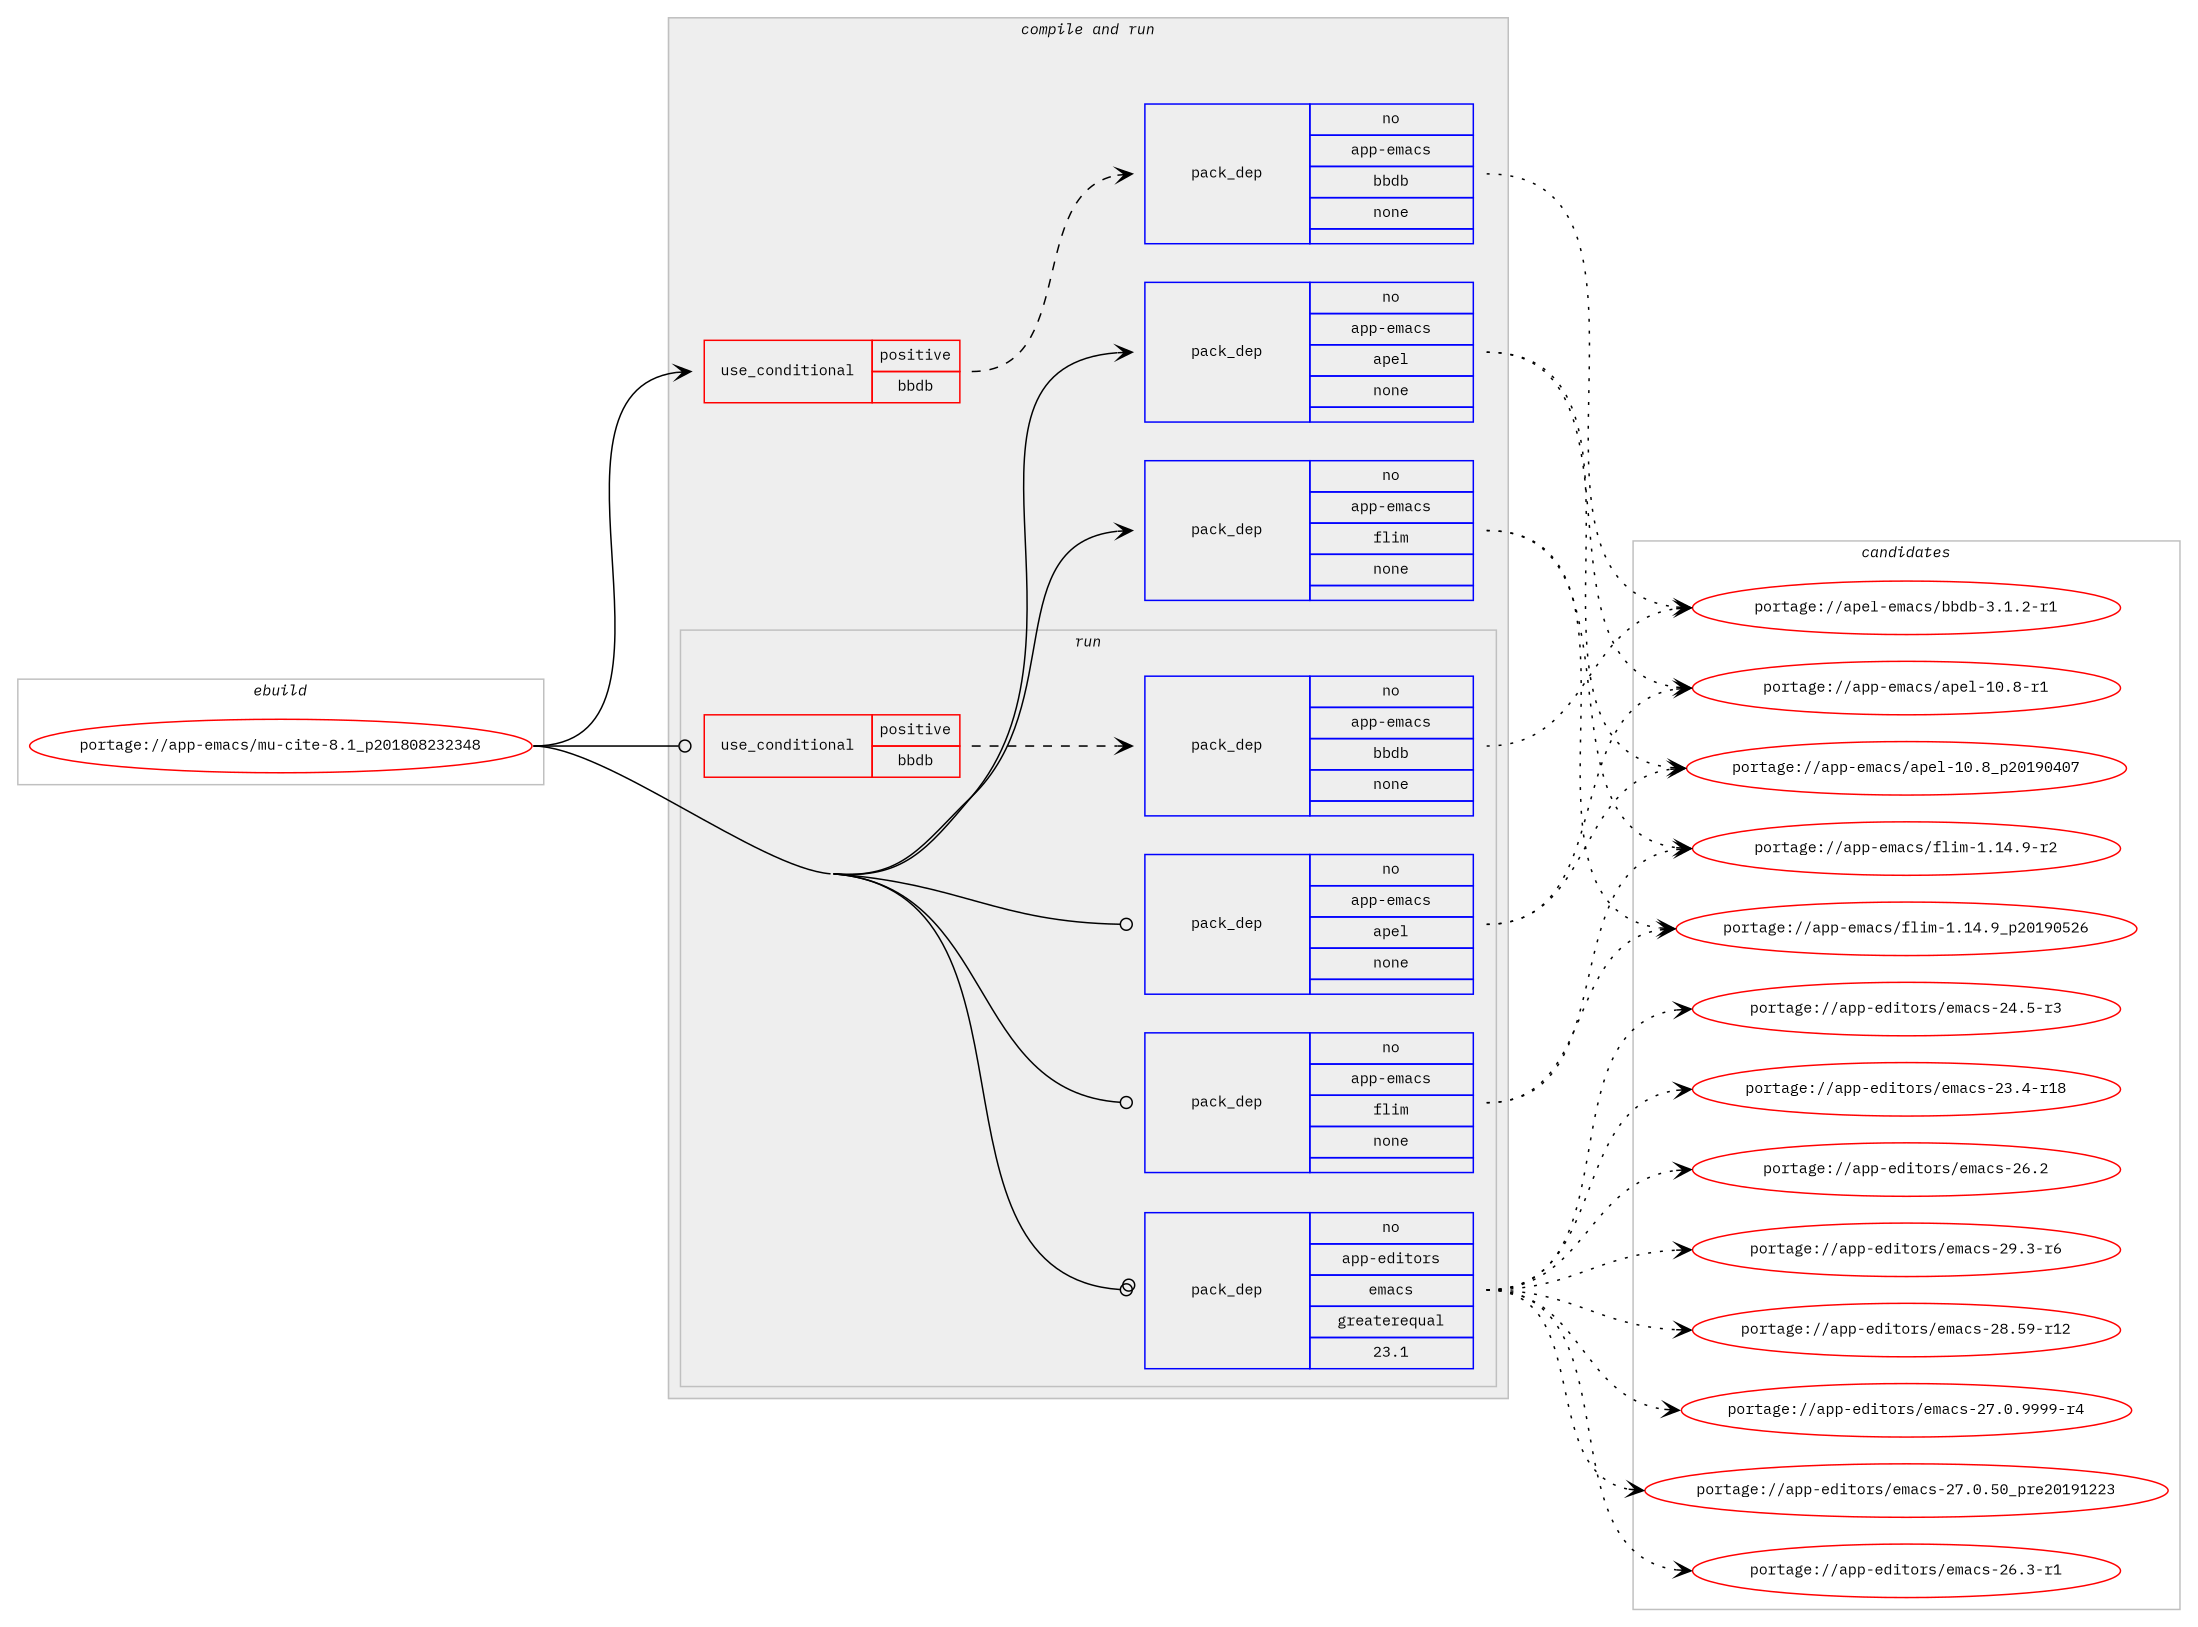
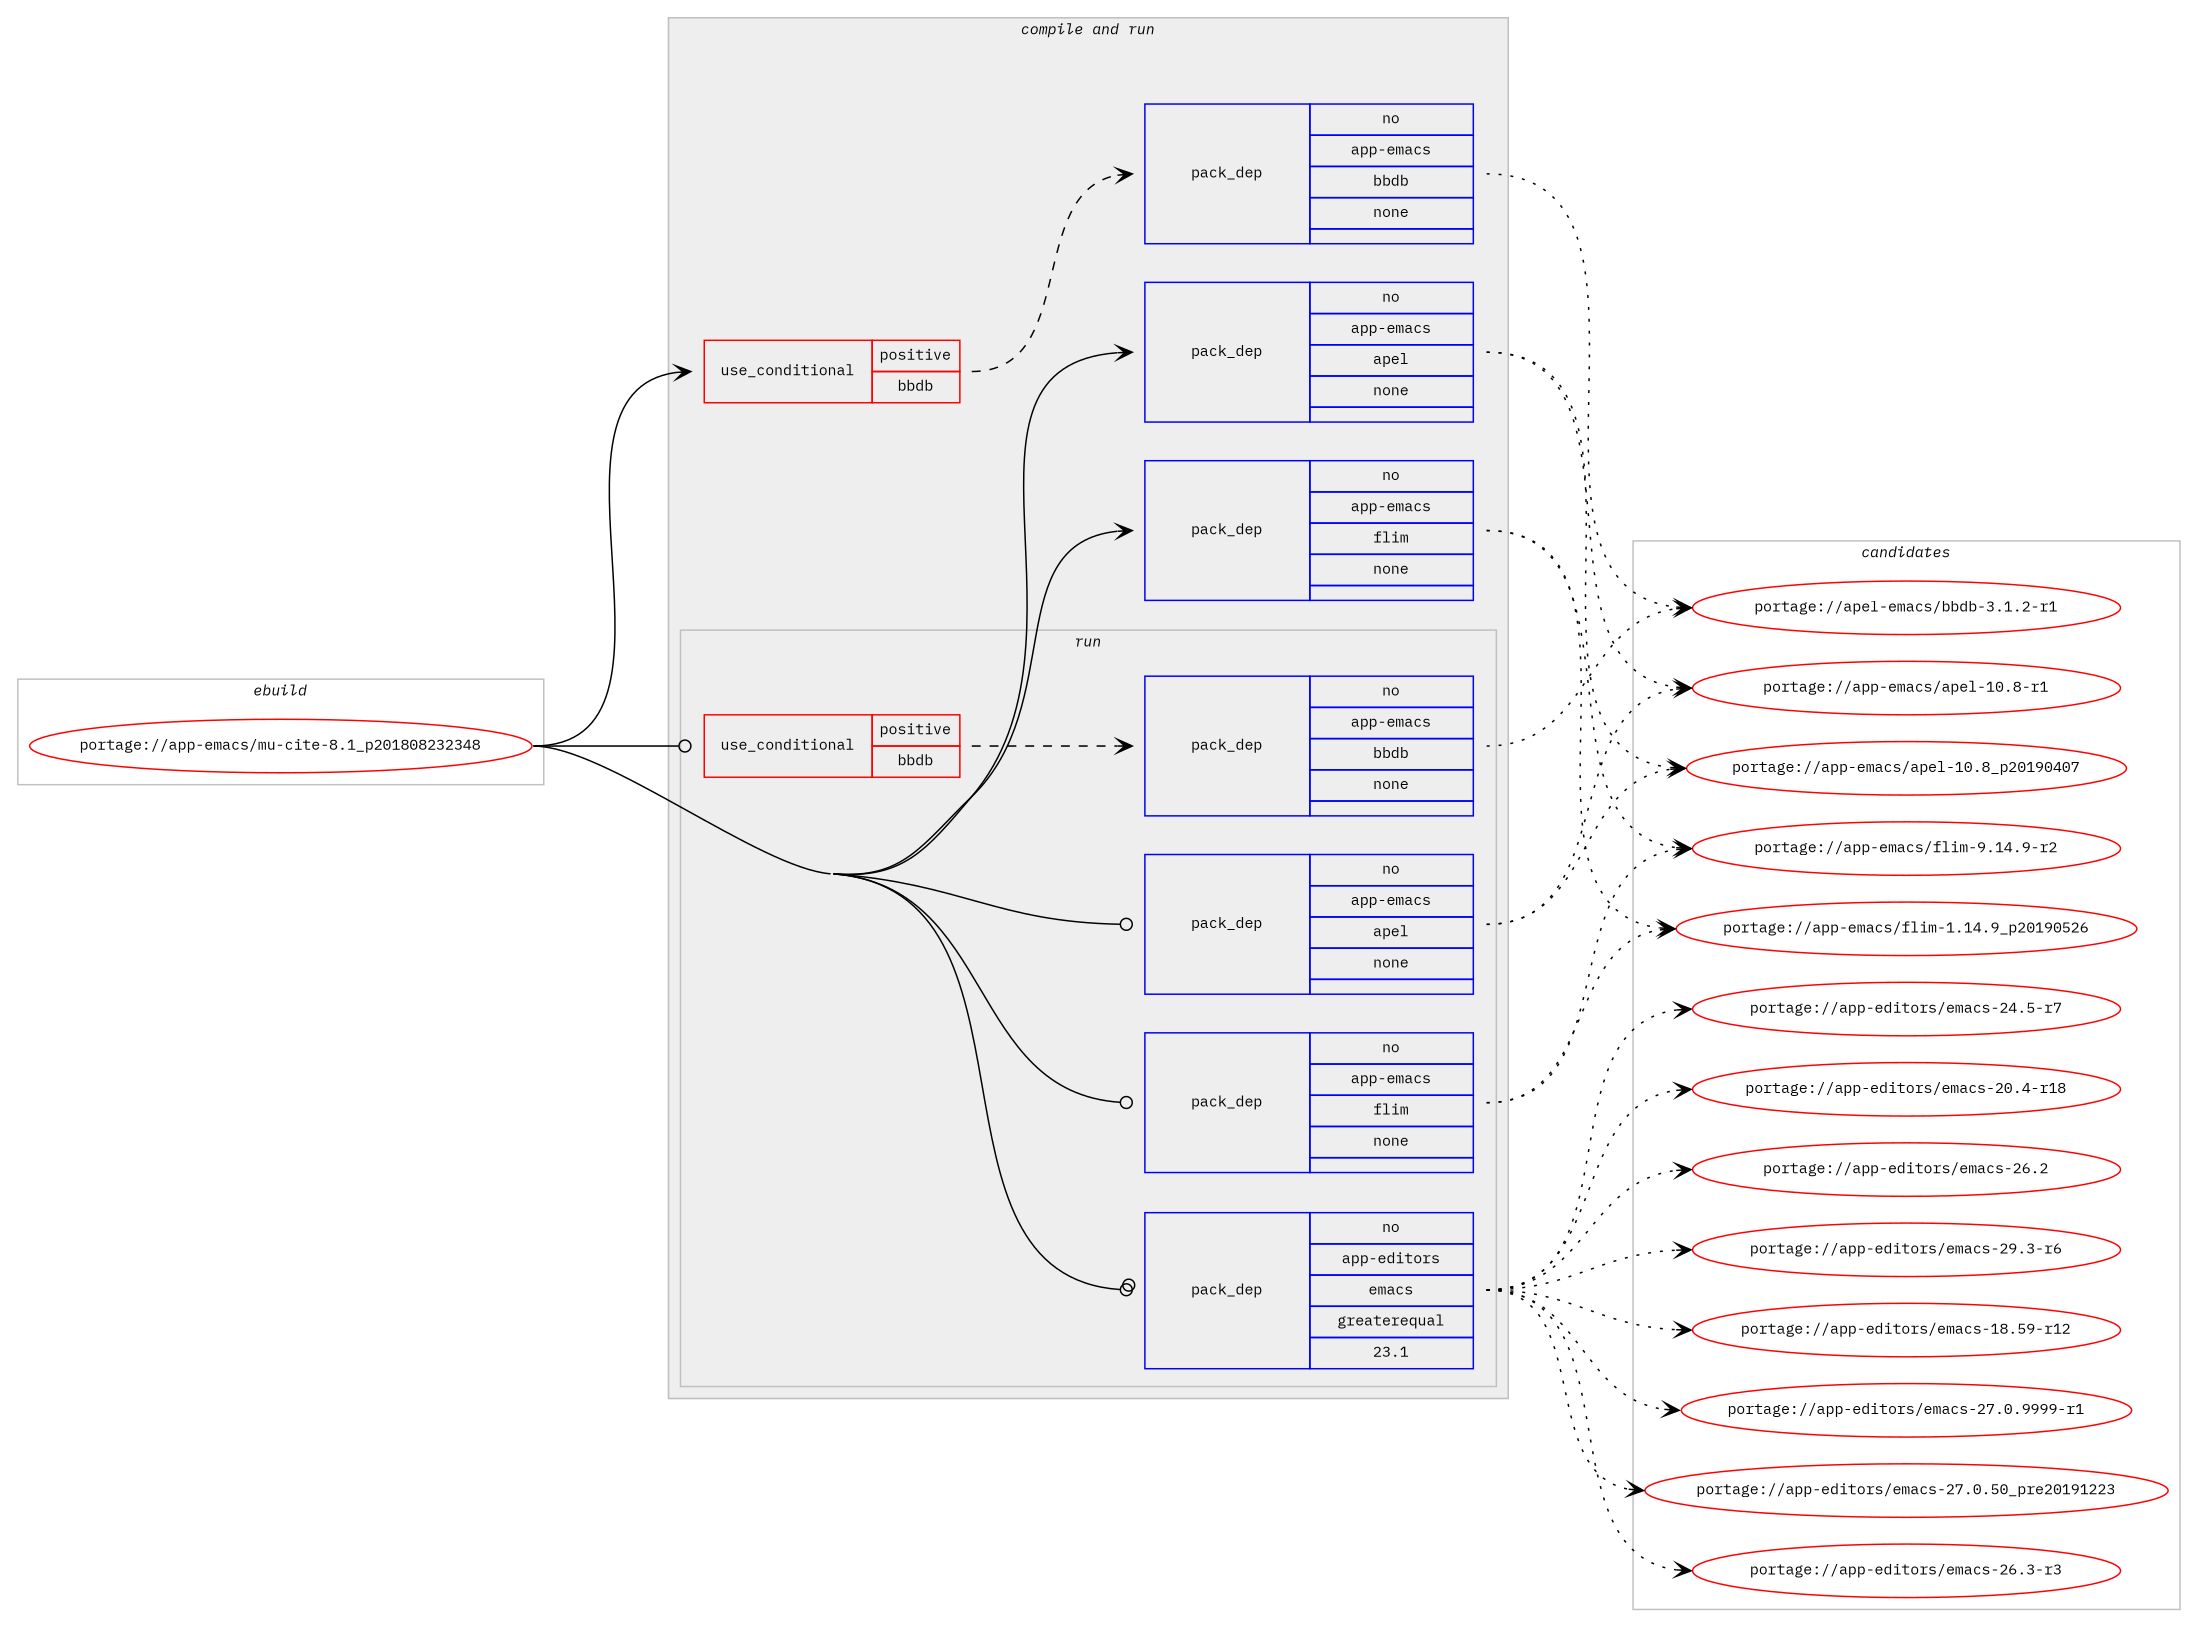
node "portage://app-emacs/flim-1.14.9-r2": label "portage://app-emacs/flim-1.14.9-r2" -> "portage://app-emacs/flim-9.14.9-r2"
node "portage://app-editors/emacs-24.5-r3": label "portage://app-editors/emacs-24.5-r3" -> "portage://app-editors/emacs-24.5-r7"
node "portage://app-editors/emacs-23.4-r18": label "portage://app-editors/emacs-23.4-r18" -> "portage://app-editors/emacs-20.4-r18"
node "portage://app-editors/emacs-28.59-r12": label "portage://app-editors/emacs-28.59-r12" -> "portage://app-editors/emacs-18.59-r12"
node "portage://app-editors/emacs-27.0.9999-r4": label "portage://app-editors/emacs-27.0.9999-r4" -> "portage://app-editors/emacs-27.0.9999-r1"
node "portage://app-editors/emacs-26.3-r1": label "portage://app-editors/emacs-26.3-r1" -> "portage://app-editors/emacs-26.3-r3"
